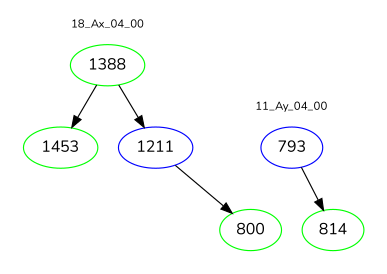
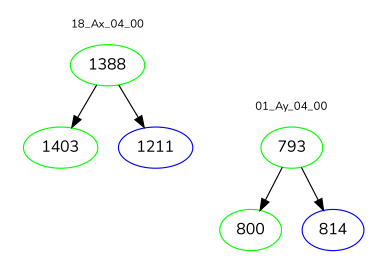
cluster "11_Ay_04_00": label "11_Ay_04_00" -> "01_Ay_04_00"
node "1453": label "1453" -> "1403"
node "793": color blue -> green
edge "1211" -> "800": now "793" -> "800"
node "814": color green -> blue
